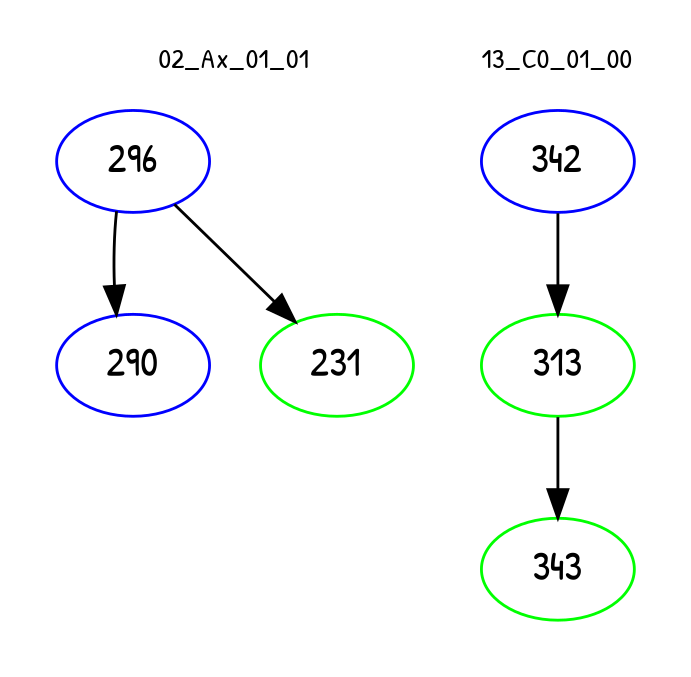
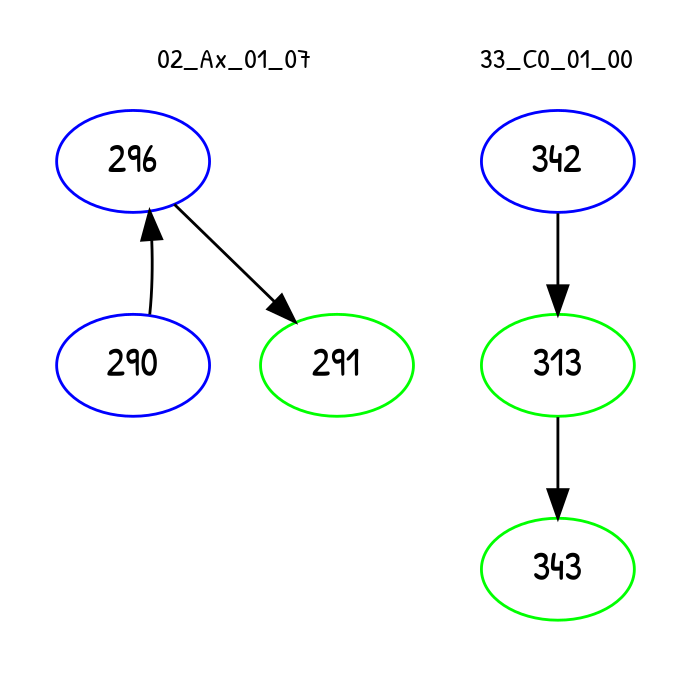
cluster "02_Ax_01_01": label "02_Ax_01_01" -> "02_Ax_01_07"
cluster "13_C0_01_00": label "13_C0_01_00" -> "33_C0_01_00"
edge "296" -> "290": reversed
node "231": label "231" -> "291"
